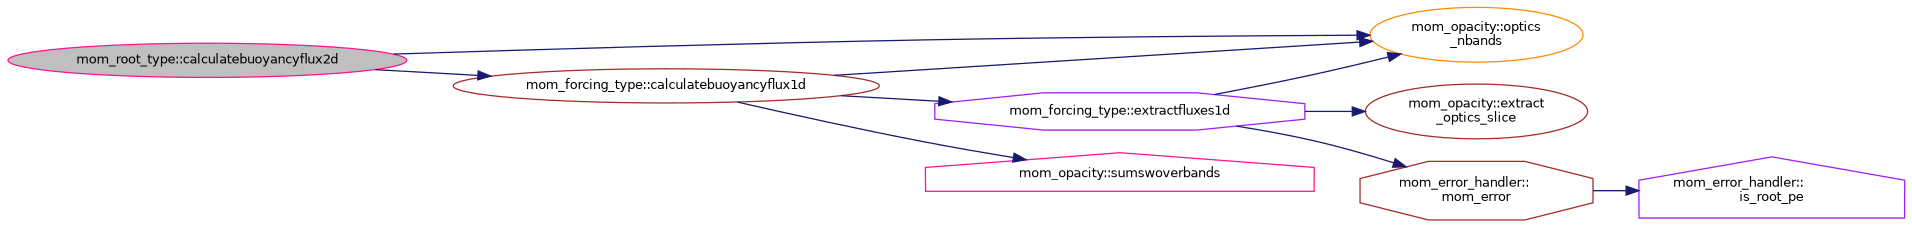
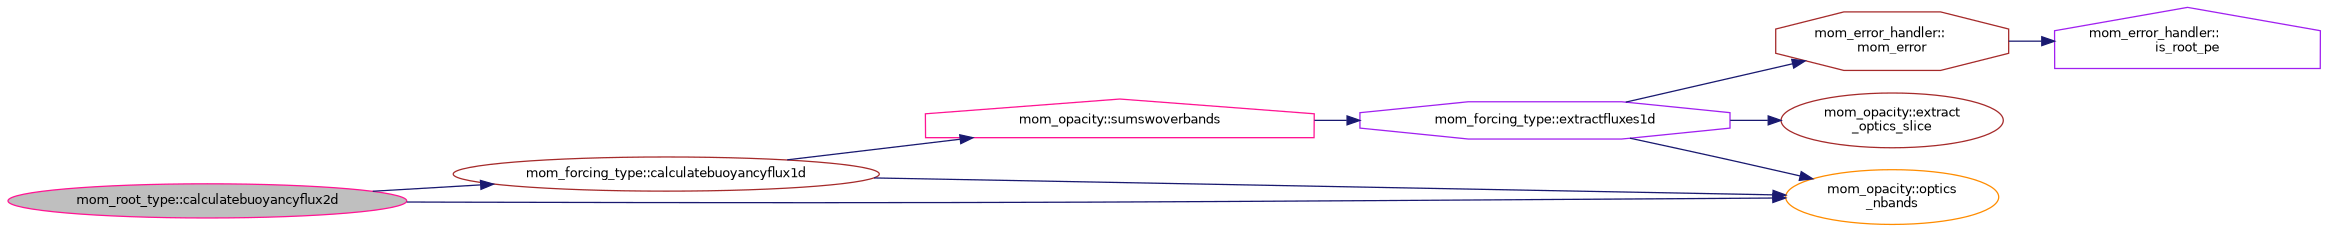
edge "mom_forcing_type::calculatebuoyancyflux1d" -> "mom_forcing_type::extractfluxes1d": now "mom_opacity::sumswoverbands" -> "mom_forcing_type::extractfluxes1d"
